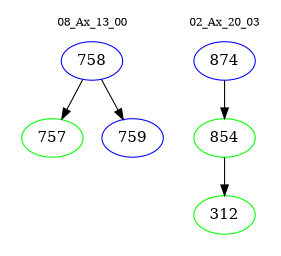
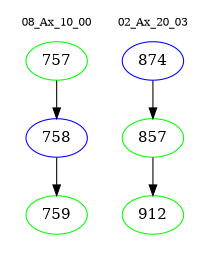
cluster "08_Ax_13_00": label "08_Ax_13_00" -> "08_Ax_10_00"
edge "758" -> "757": reversed
node "759": color blue -> green
node "854": label "854" -> "857"
node "312": label "312" -> "912"
